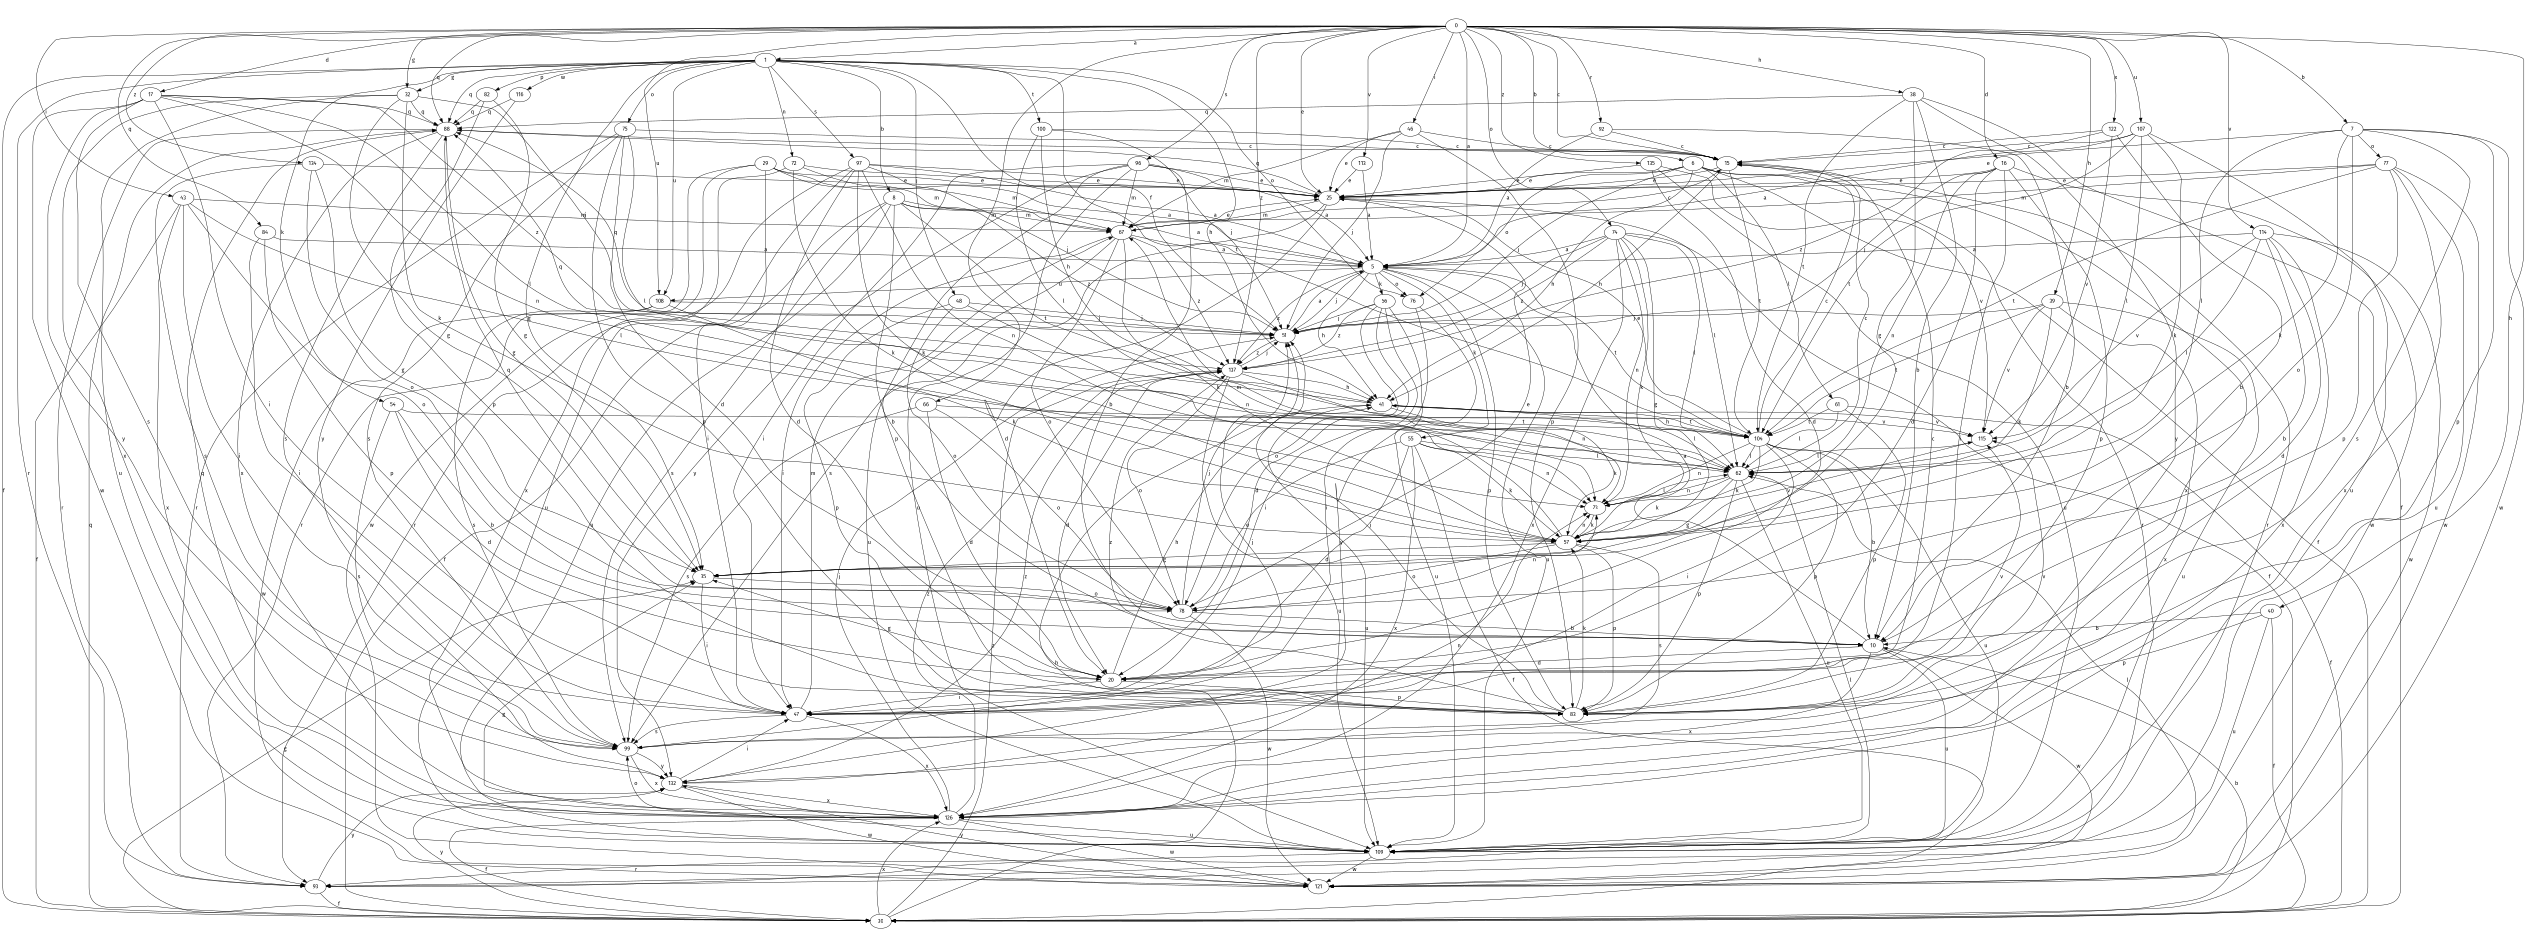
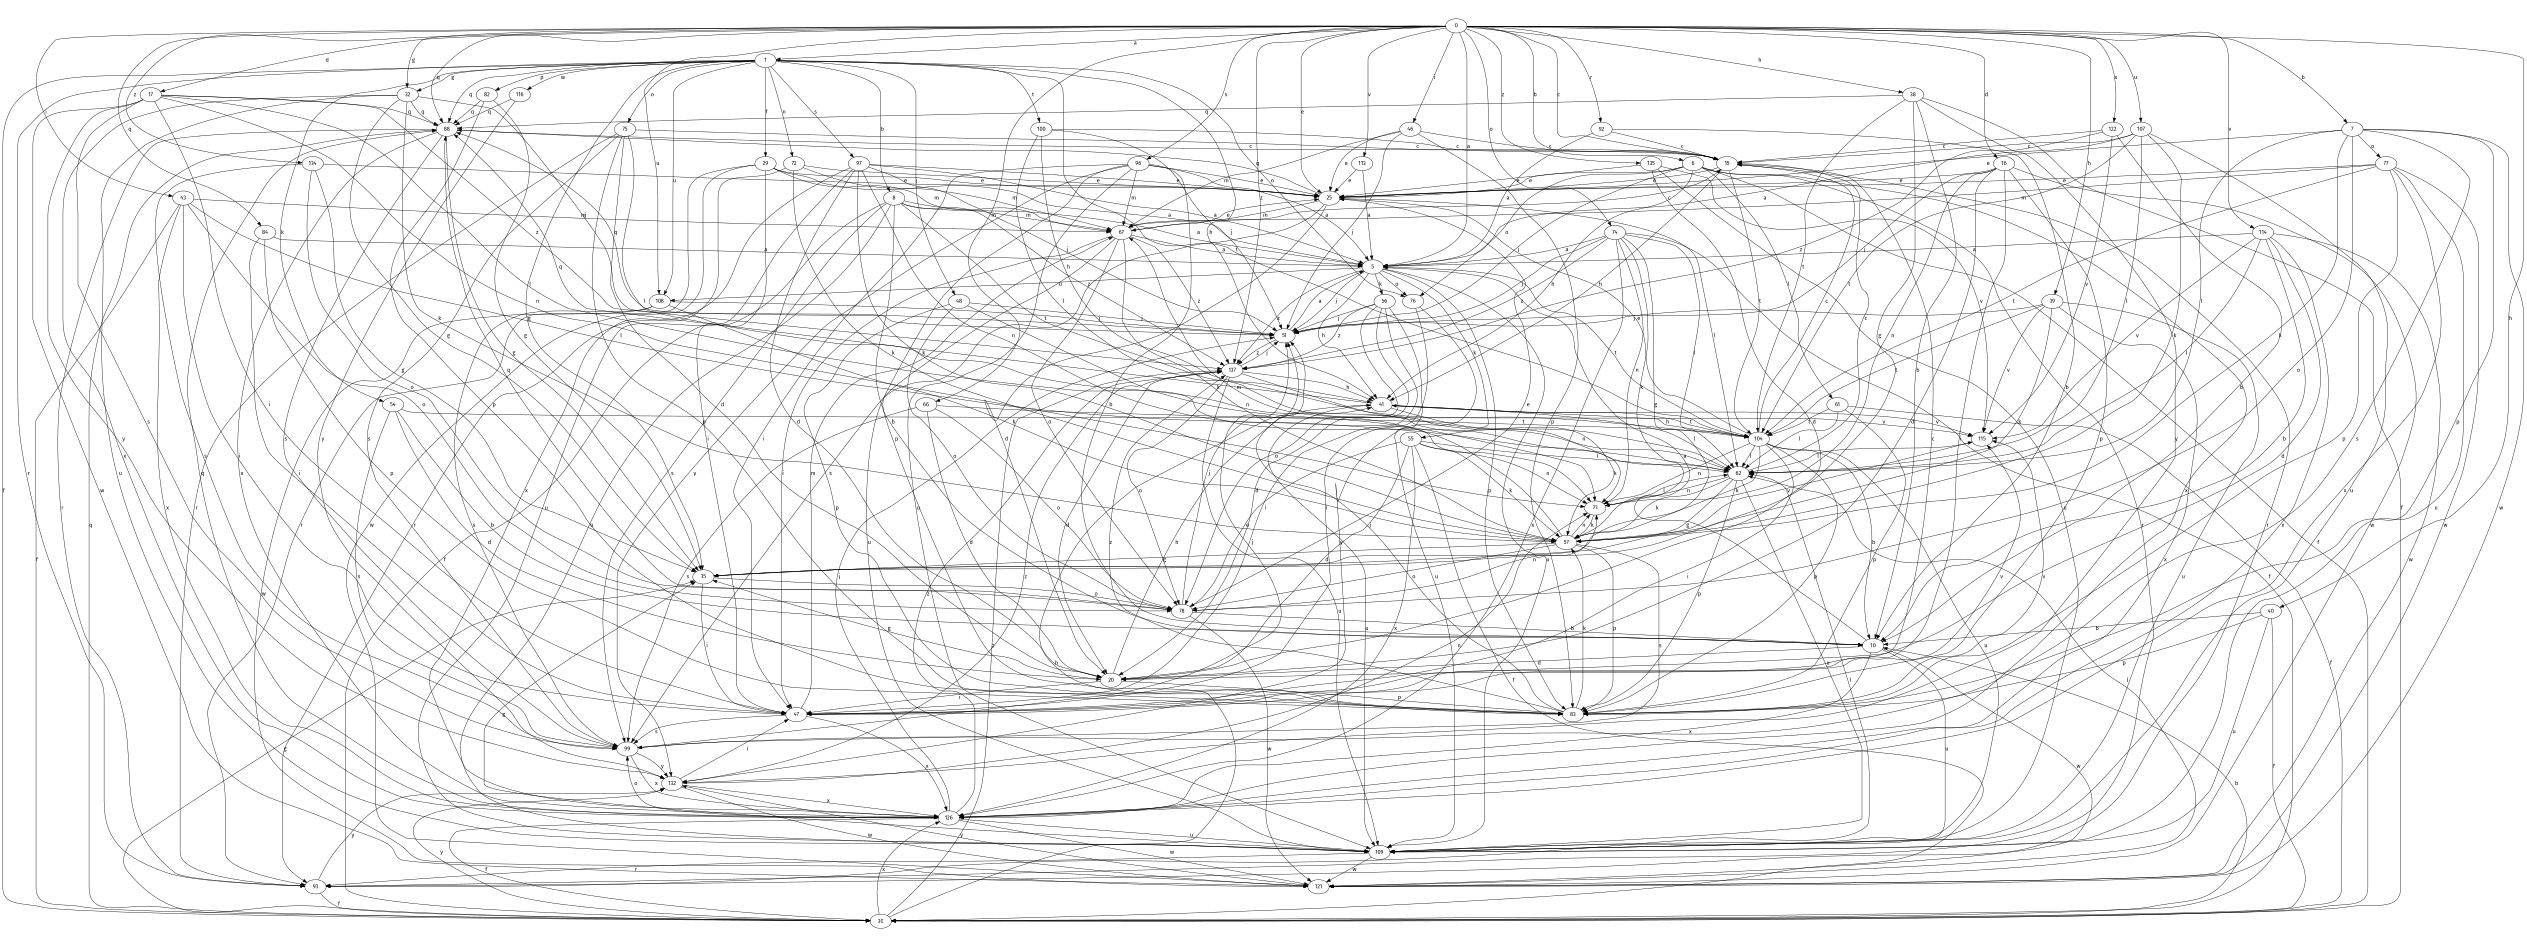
edge "1" -> "51": now "1" -> "29"
